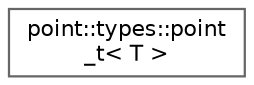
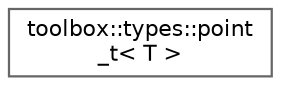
node "point::types::point _t< T >": label "point::types::point _t< T >" -> "toolbox::types::point _t< T >"
